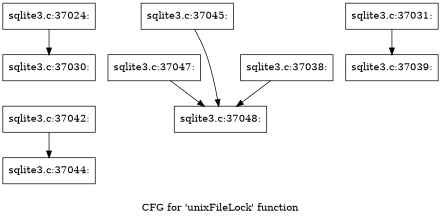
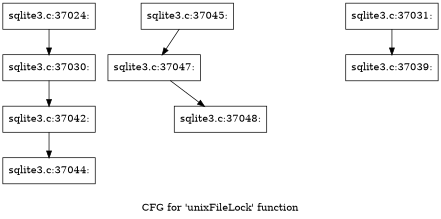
edge "sqlite3.c:37045:" -> "sqlite3.c:37048:": now "sqlite3.c:37045:" -> "sqlite3.c:37047:"
node "sqlite3.c:37038:": removed
edge "sqlite3.c:37030:" -> "sqlite3.c:37042:": added
